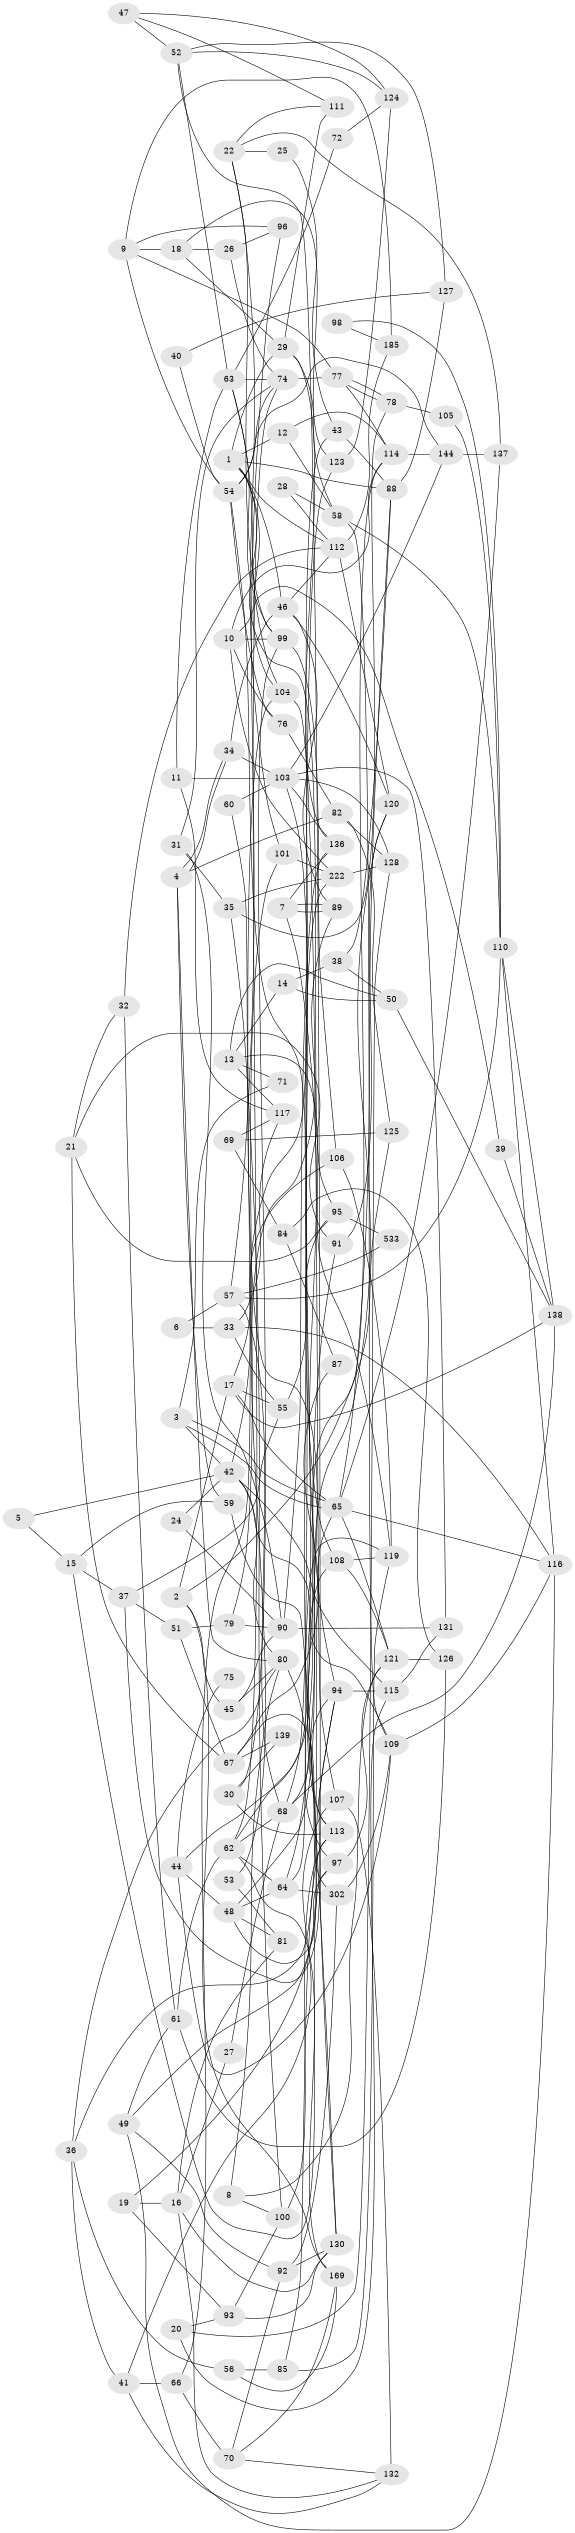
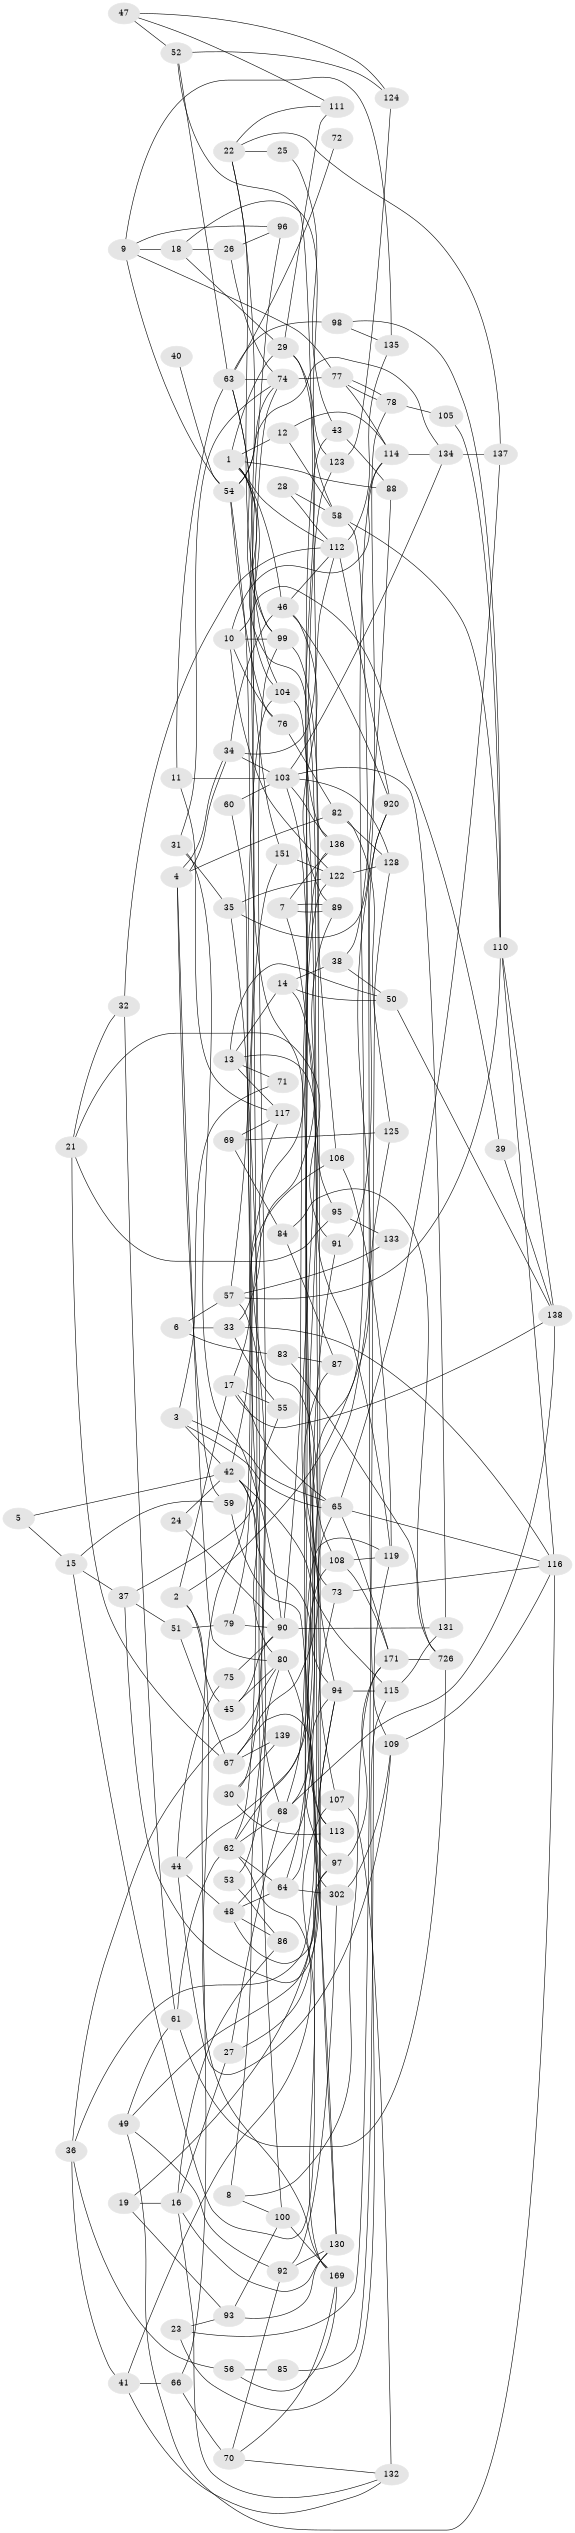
edge "124" -- "72": removed
node "127": removed
edge "98" -- "63": added
node "185": label "185" -> "135"
node "144": label "144" -> "134"
edge "112" -- "34": added
node "120": label "120" -> "920"
node "101": label "101" -> "151"
node "222": label "222" -> "122"
edge "88" -- "65": removed
node "533": label "533" -> "133"
edge "95" -- "55": removed
node "83": added
edge "42" -- "109": now "42" -- "94"
node "73": added
edge "90" -- "75": added
node "121": label "121" -> "171"
node "126": label "126" -> "726"
node "81": label "81" -> "86"
edge "113" -- "100": now "169" -- "100"
edge "113" -- "85": removed
node "20": label "20" -> "23"
